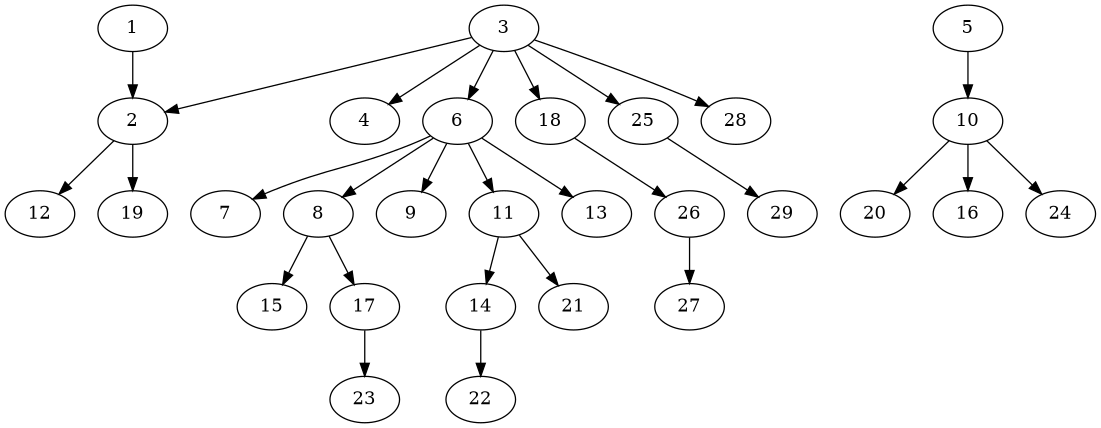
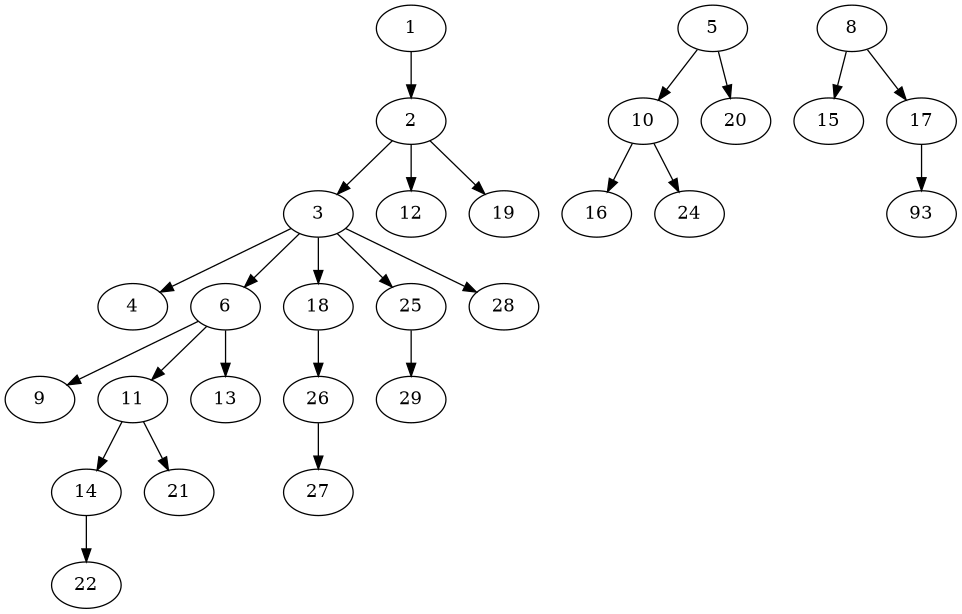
edge "3" -> "2": reversed
edge "10" -> "20": now "5" -> "20"
edge "6" -> "8": removed
node "7": removed
node "23": label "23" -> "93"
